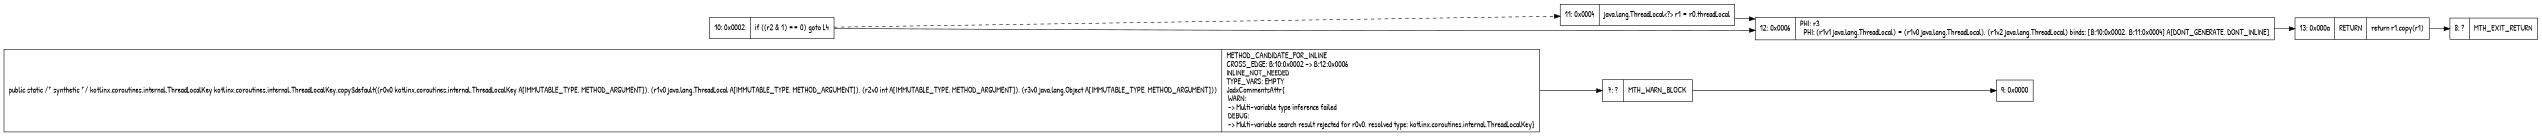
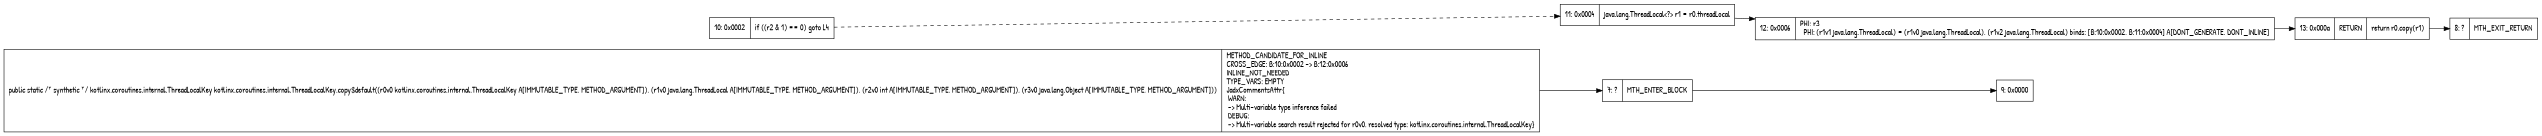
node "13: 0x000a": text "return r1.copy(r1)" -> "return r0.copy(r1)"
edge "10: 0x0002" -> "12: 0x0006": removed
node "7: ?": text "MTH_WARN_BLOCK" -> "MTH_ENTER_BLOCK"
